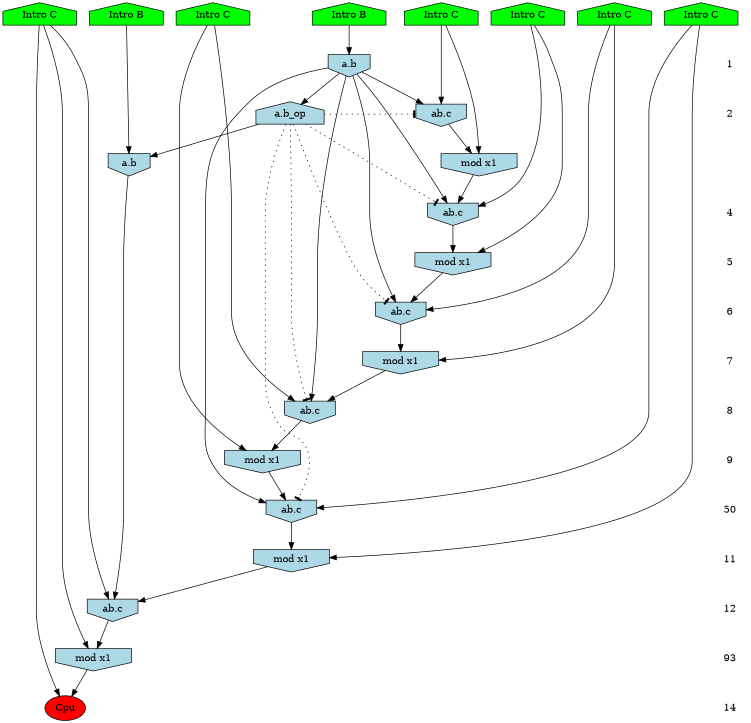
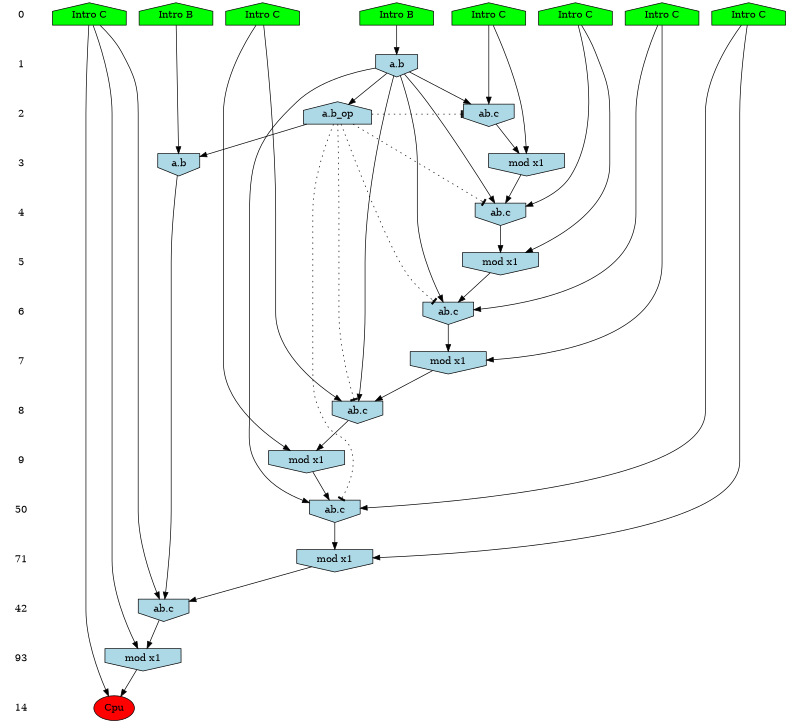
node "0": added
node "3": added
node "11": label "11" -> "71"
node "12": label "12" -> "42"
